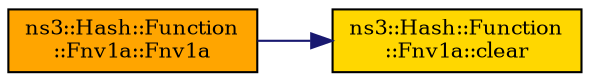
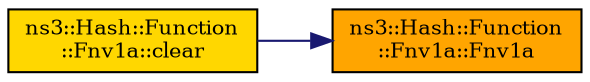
edge "ns3::Hash::Function ::Fnv1a::Fnv1a" -> "ns3::Hash::Function ::Fnv1a::clear": reversed
